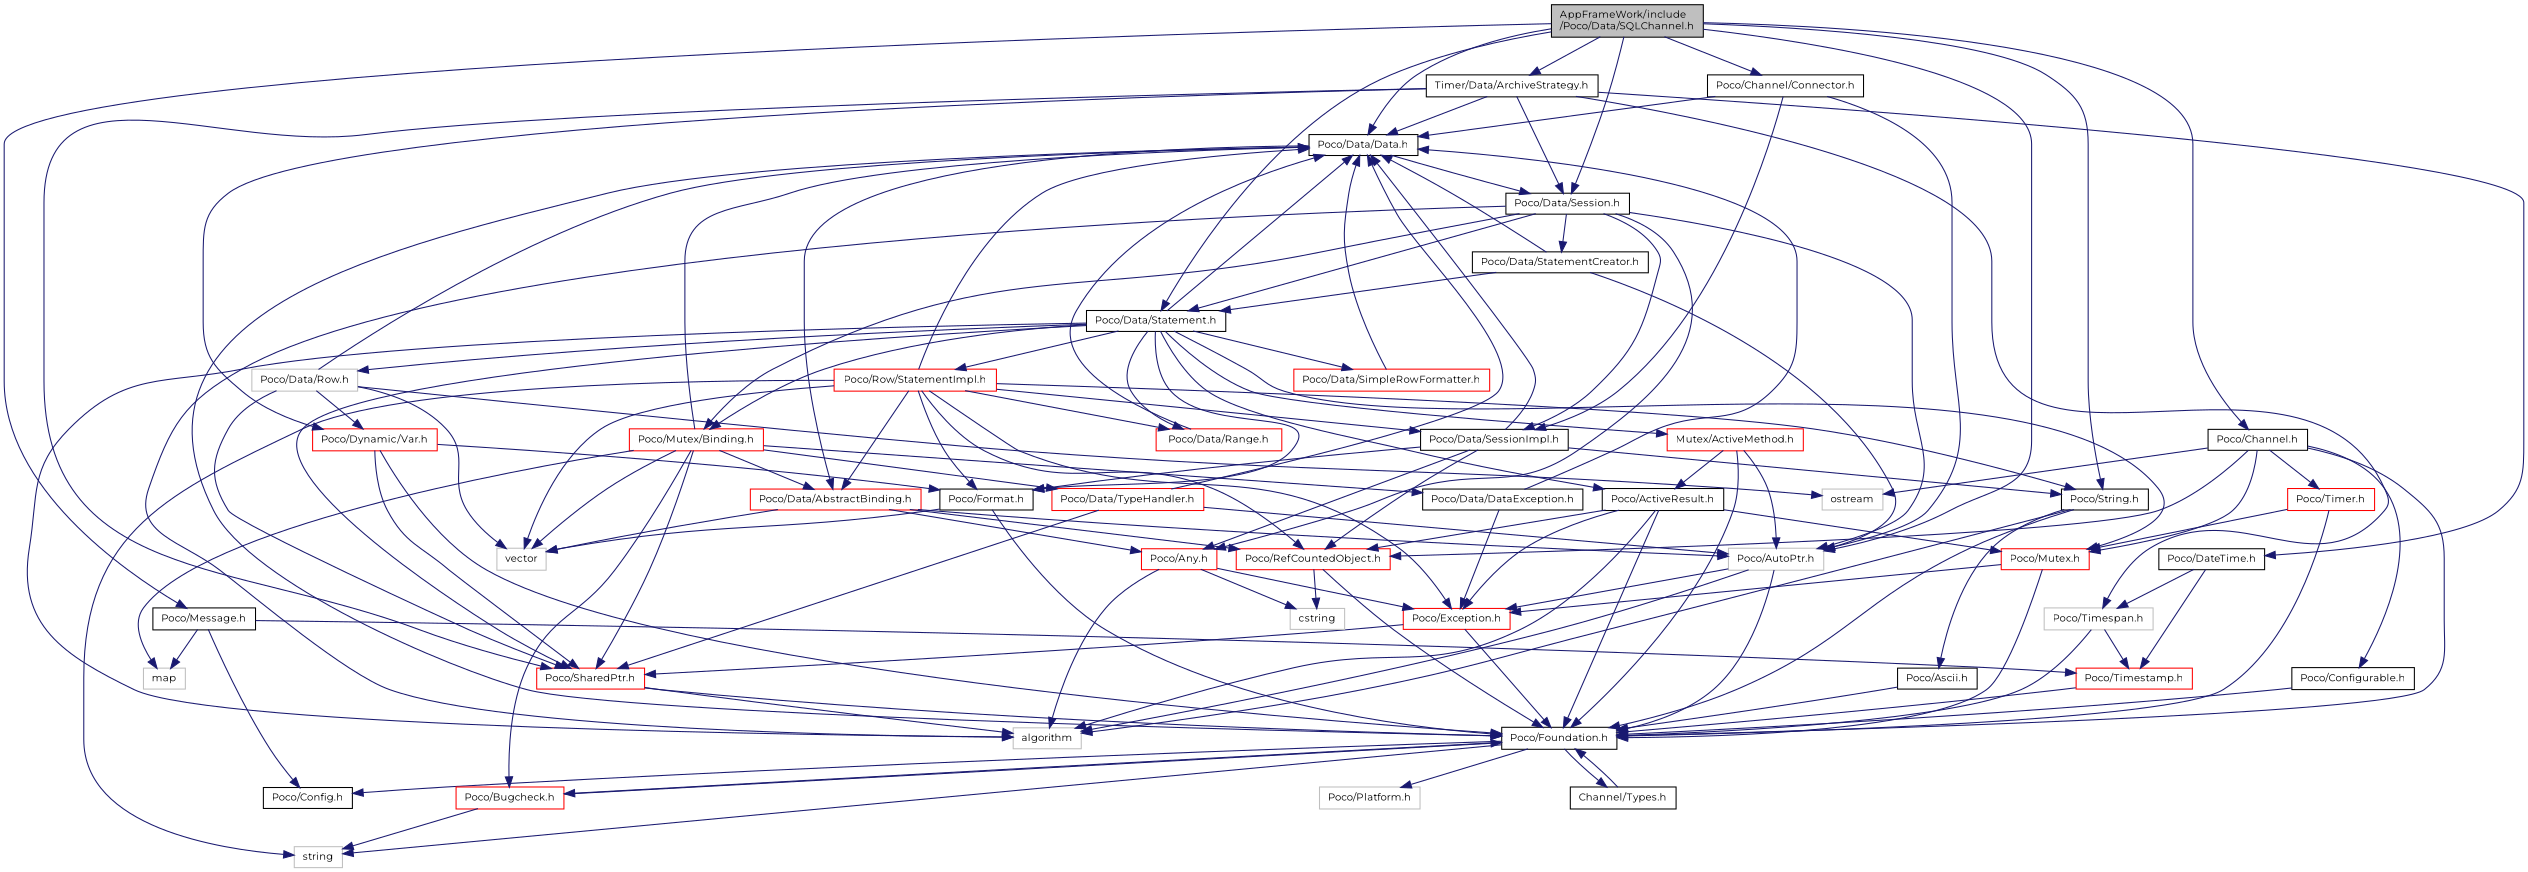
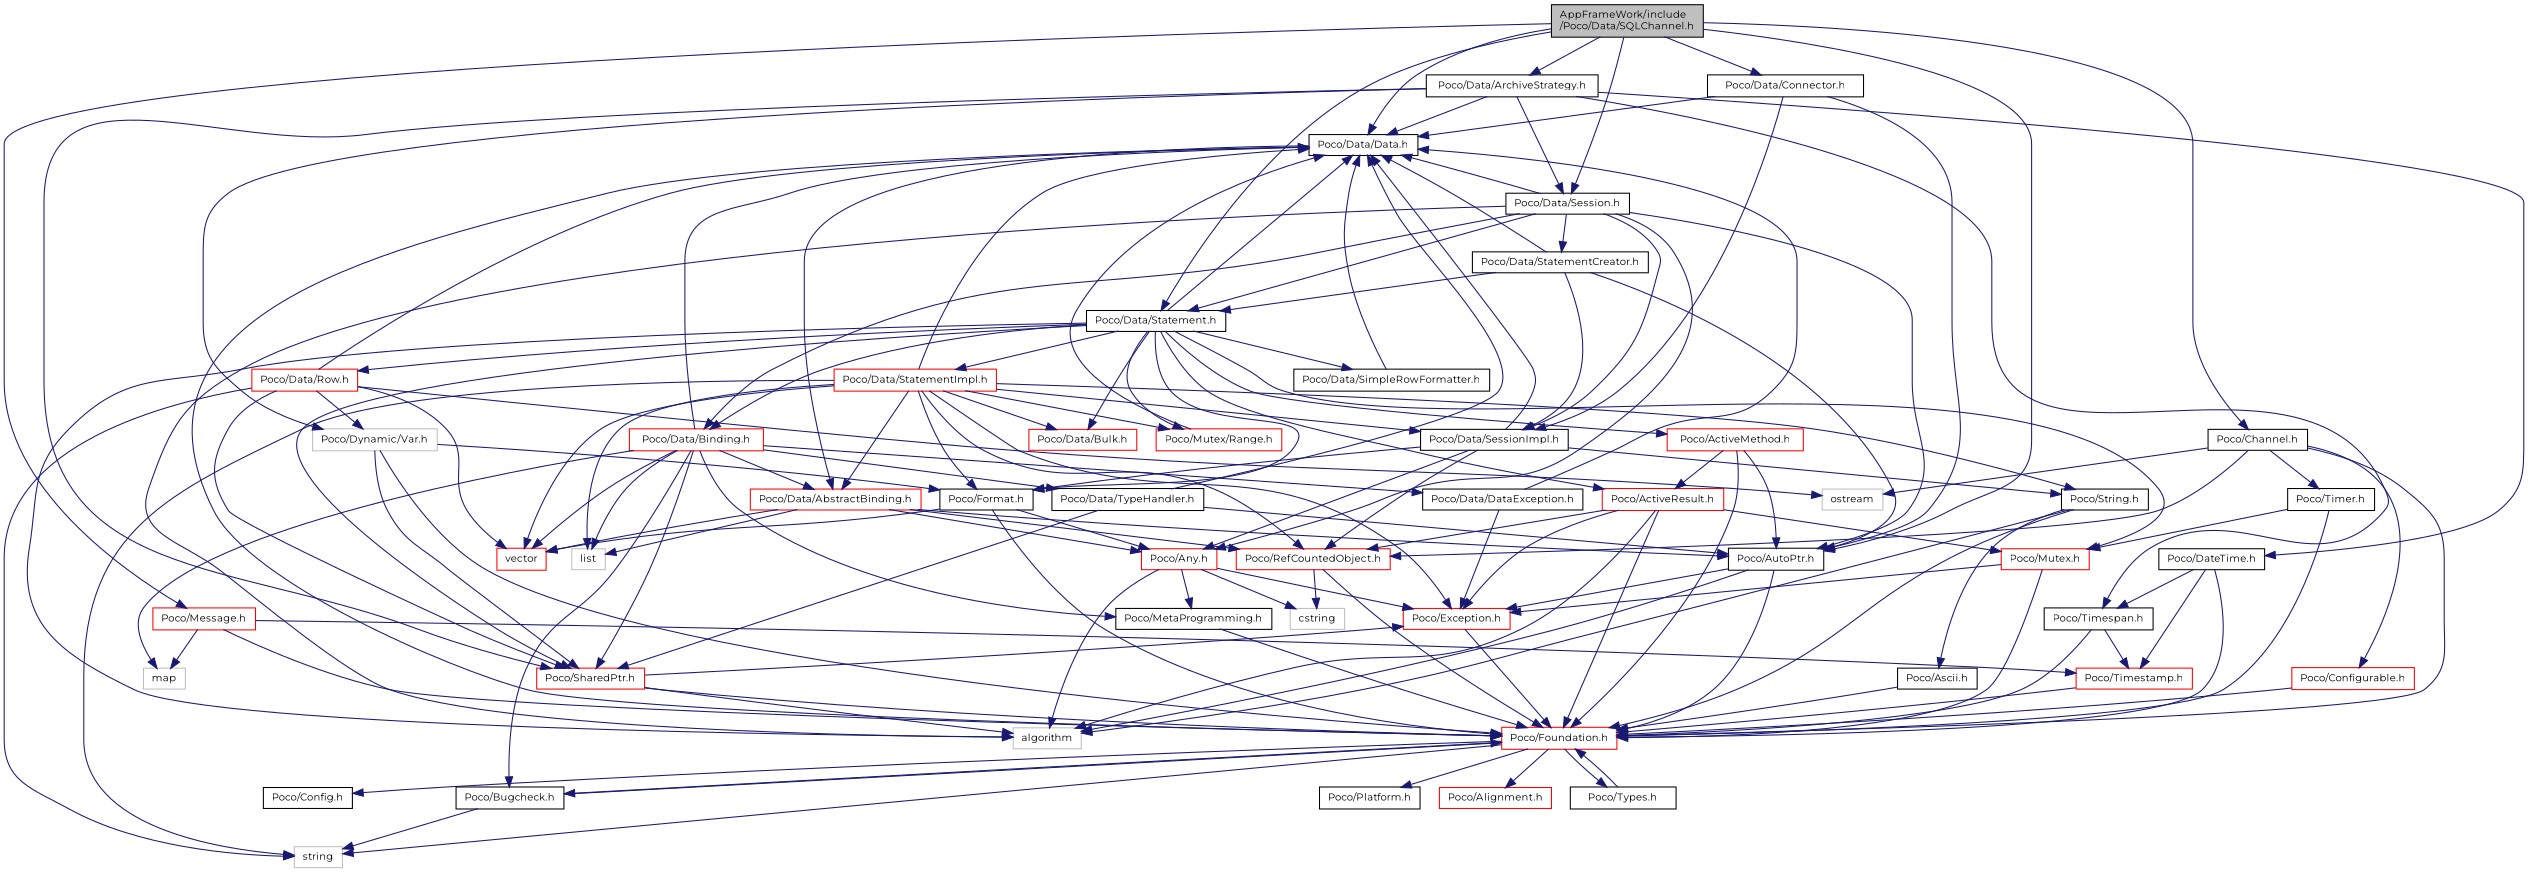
node "Timer/Data/ArchiveStrategy.h": label "Timer/Data/ArchiveStrategy.h" -> "Poco/Data/ArchiveStrategy.h"
node "Poco/Channel/Connector.h": label "Poco/Channel/Connector.h" -> "Poco/Data/Connector.h"
edge "AppFrameWork/include /Poco/Data/SQLChannel.h" -> "Poco/String.h": removed
edge "Poco/Data/Data.h" -> "Poco/Data/Session.h": reversed
edge "Poco/Data/StatementCreator.h" -> "Poco/Data/SessionImpl.h": added
node "Poco/Data/Row.h": color grey75 -> red
node "Poco/Row/StatementImpl.h": label "Poco/Row/StatementImpl.h" -> "Poco/Data/StatementImpl.h"
node "Poco/Data/SimpleRowFormatter.h": color red -> black
node "Poco/Dynamic/Var.h": color red -> grey75
node "Poco/Mutex/Binding.h": label "Poco/Mutex/Binding.h" -> "Poco/Data/Binding.h"
node "Poco/Data/Bulk.h": added
node "Poco/Data/Range.h": label "Poco/Data/Range.h" -> "Poco/Mutex/Range.h"
node "Mutex/ActiveMethod.h": label "Mutex/ActiveMethod.h" -> "Poco/ActiveMethod.h"
node "Poco/Data/TypeHandler.h": color red -> black
node "Poco/ActiveResult.h": color black -> red
node "Poco/Timer.h": color red -> black
edge "Poco/Channel.h" -> "Poco/Mutex.h": removed
edge "Poco/Format.h" -> "Poco/Any.h": added
node "vector": color grey75 -> red
node "list": added
node "Poco/AutoPtr.h": color grey75 -> black
node "Poco/Message.h": color black -> red
node "Poco/MetaProgramming.h": added
node "Poco/Timespan.h": color grey75 -> black
edge "Poco/Data/Row.h" -> "string": added
edge "Poco/Exception.h" -> "Poco/SharedPtr.h": reversed
node "Poco/Configurable.h": color black -> red
edge "Poco/Message.h" -> "Poco/Config.h": now "Poco/Message.h" -> "Poco/Foundation.h"
edge "Poco/DateTime.h" -> "Poco/Foundation.h": added
node "Poco/Foundation.h": color black -> red
node "Poco/Bugcheck.h": color red -> black
node "Poco/Platform.h": color grey75 -> black
node "Poco/Alignment.h": added
node "Channel/Types.h": label "Channel/Types.h" -> "Poco/Types.h"
